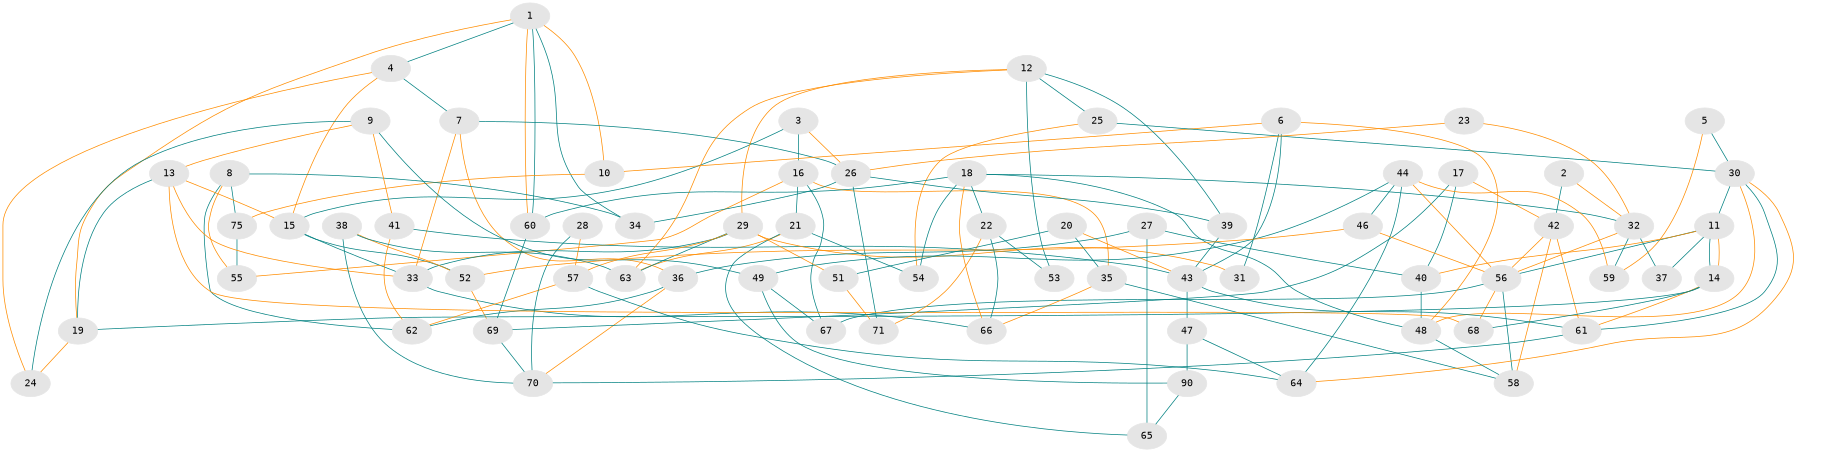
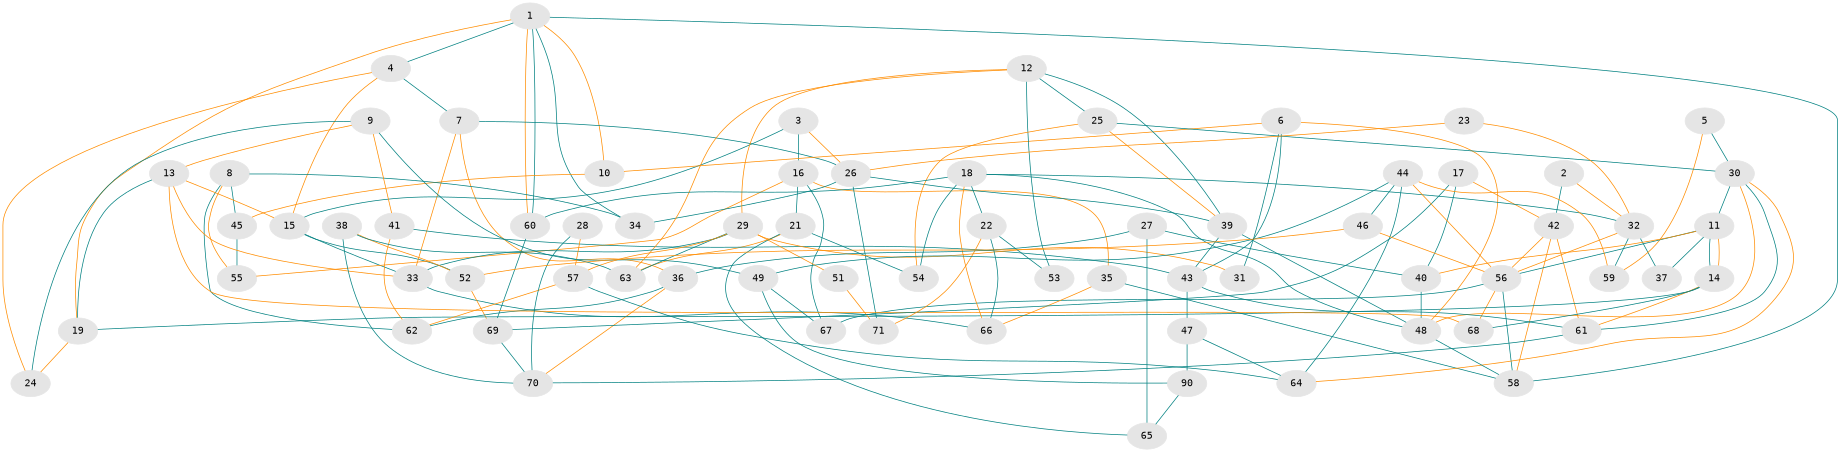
edge "1" -- "58": added
edge "25" -- "39": added
node "75": label "75" -> "45"
node "20": removed
edge "39" -- "48": added
